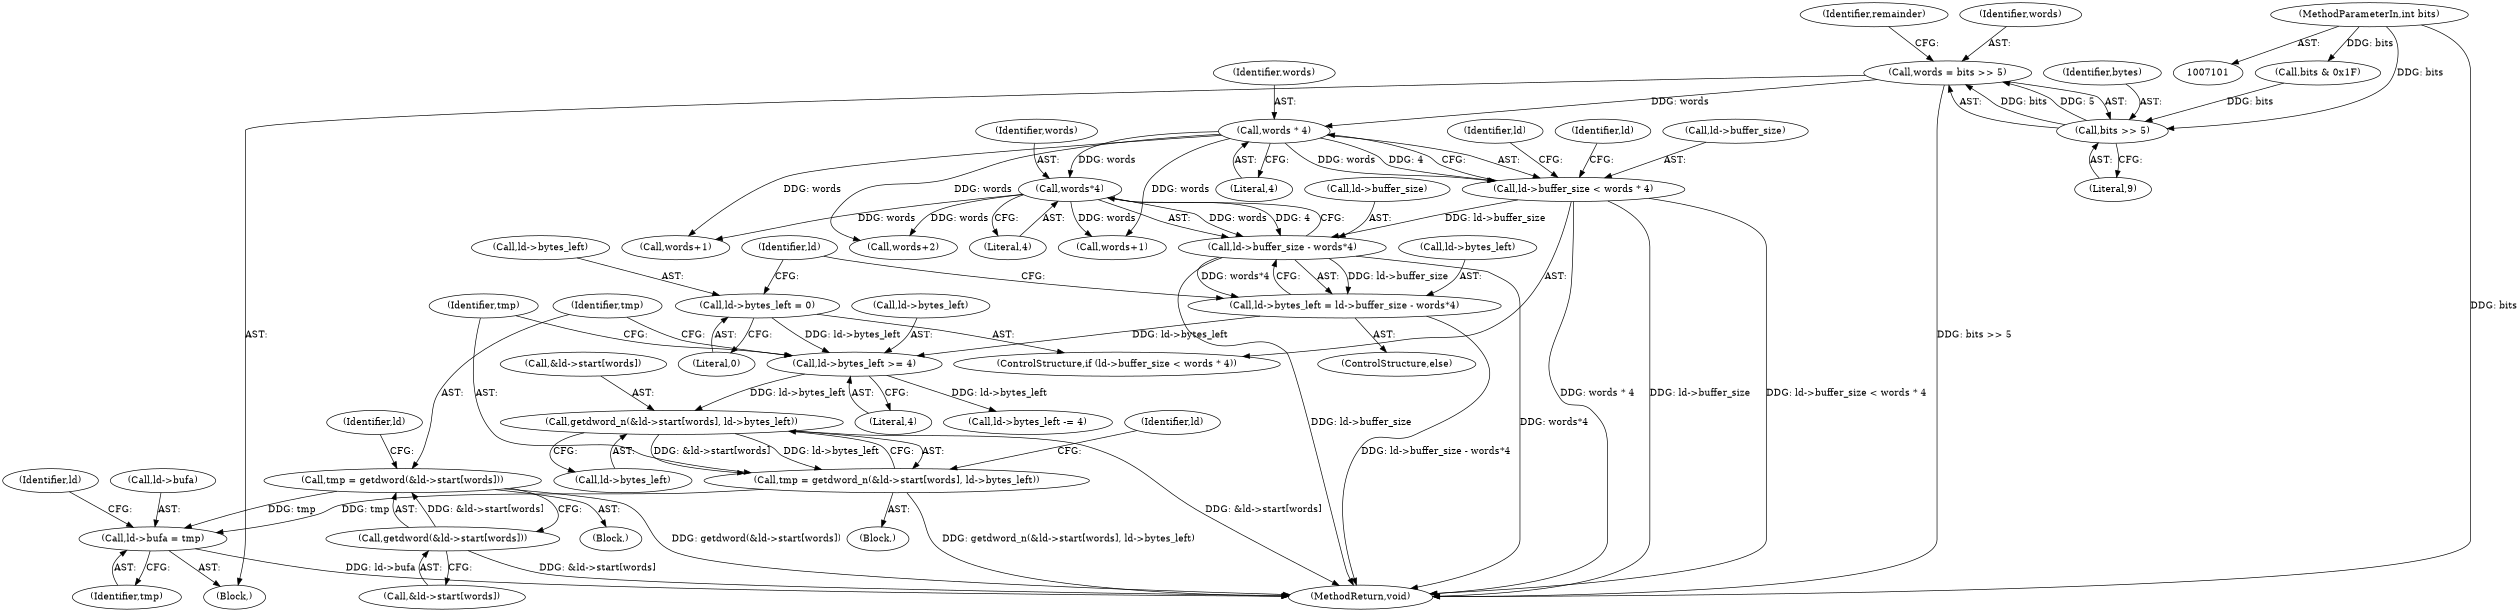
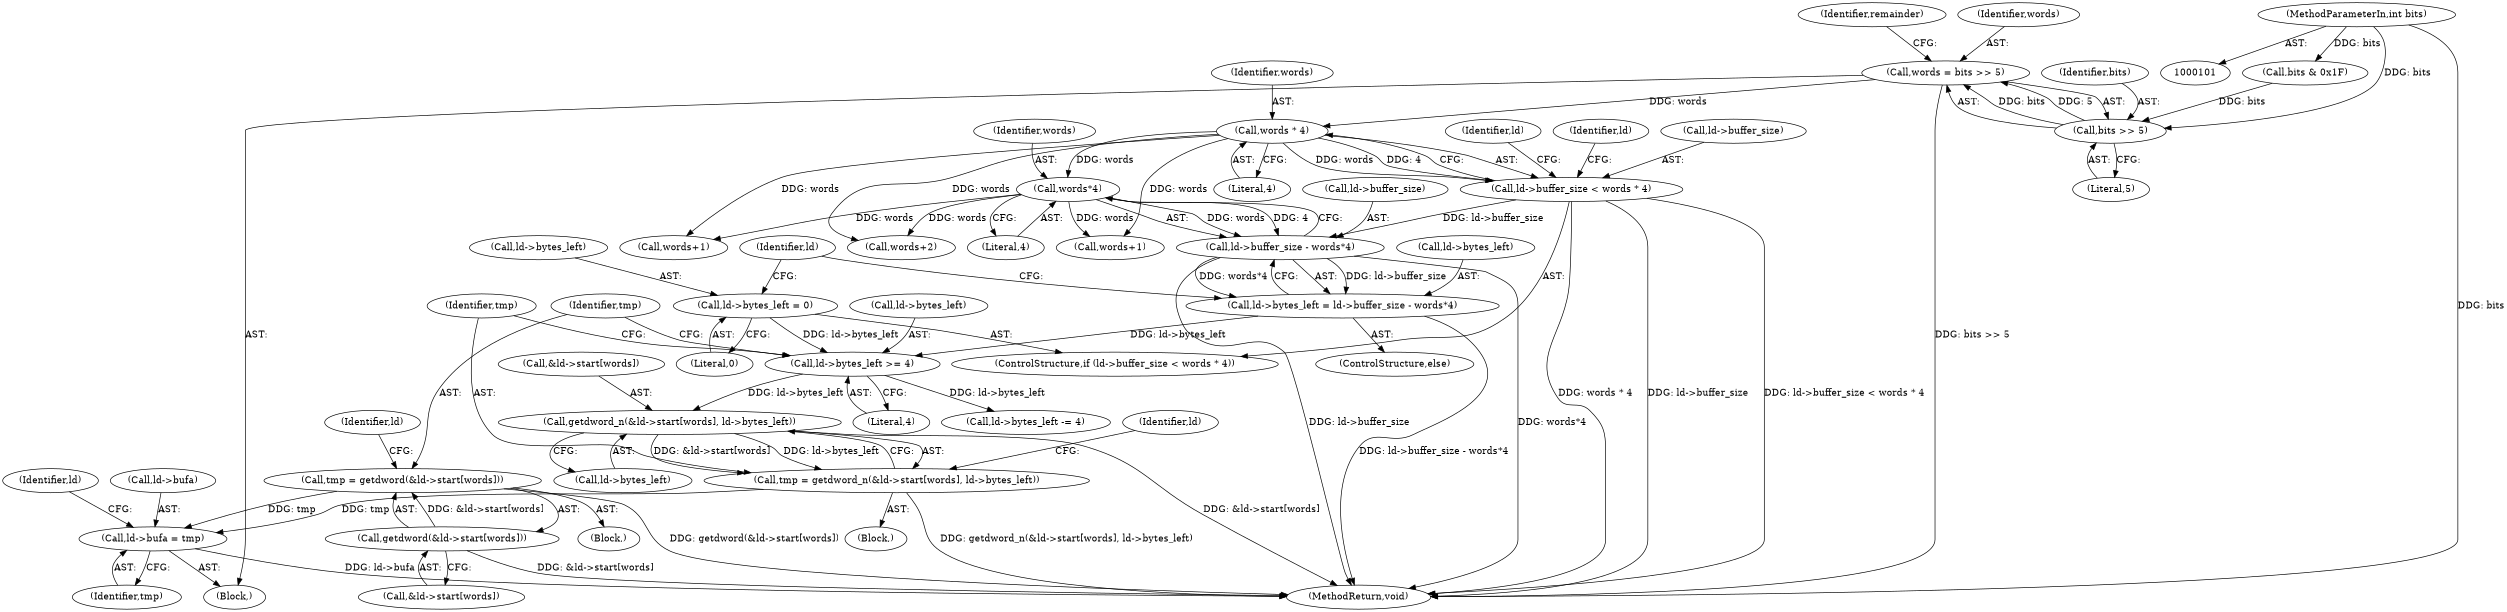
node "(Identifier,bytes)": label "(Identifier,bytes)" -> "(Identifier,bits)"
node "1007101": label "1007101" -> "1000101"
node "(Literal,9)": label "(Literal,9)" -> "(Literal,5)"
edge "(Call,tmp = getdword(&ld->start[words]))" -> "(Call,getdword(&ld->start[words]))": label "CFG: " -> "AST: "
